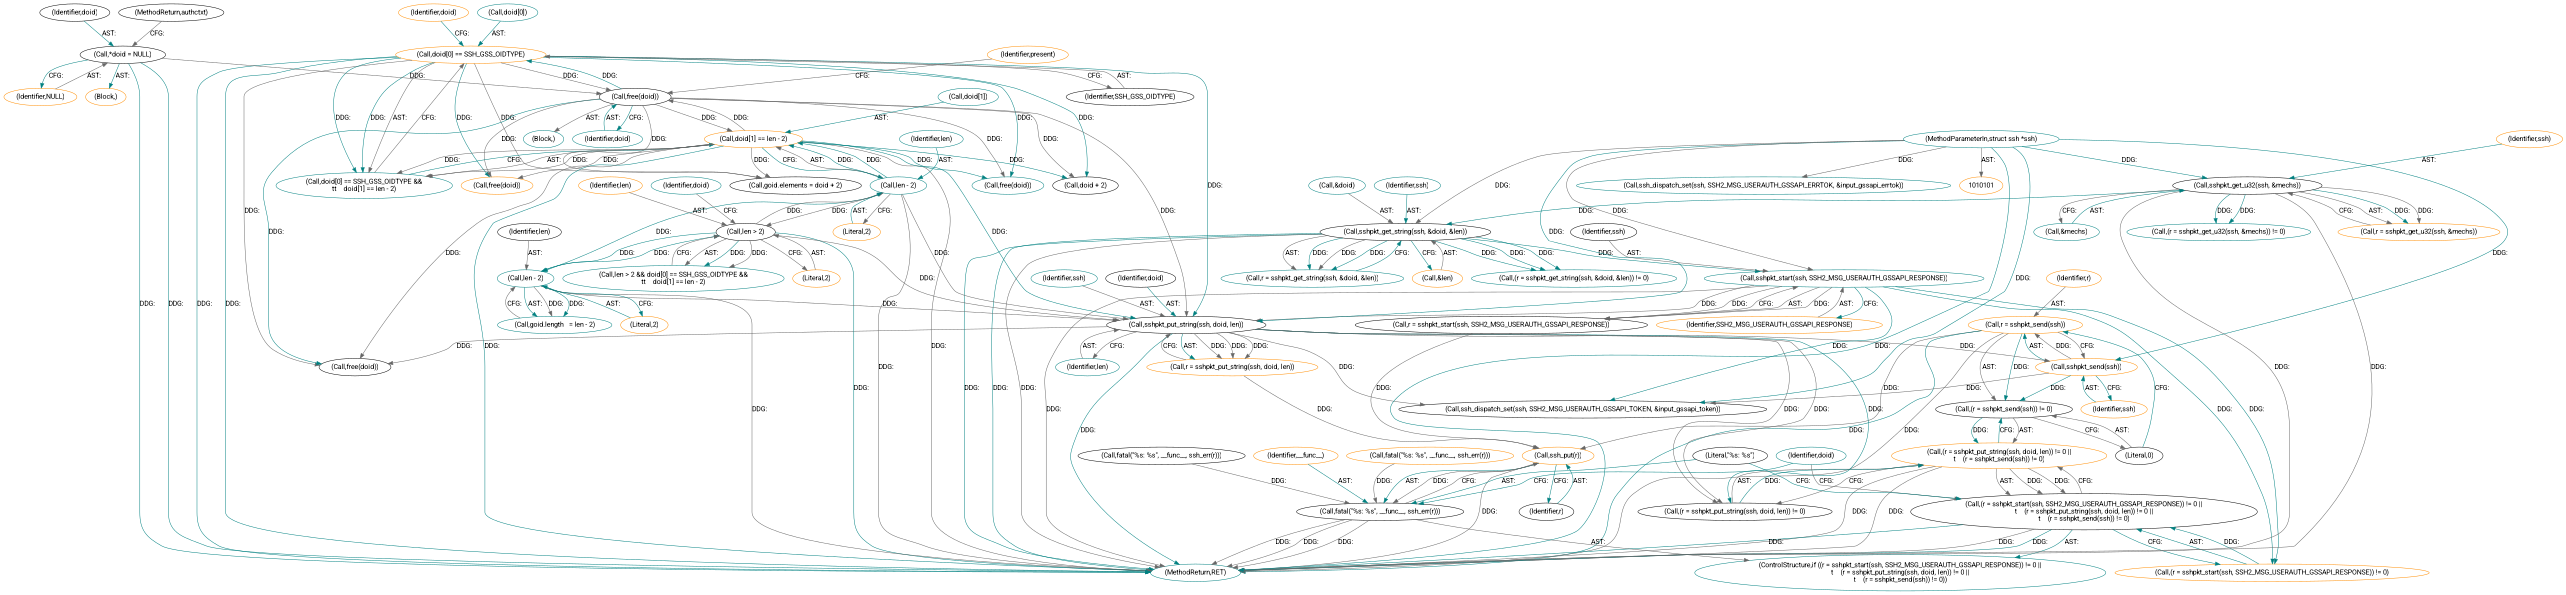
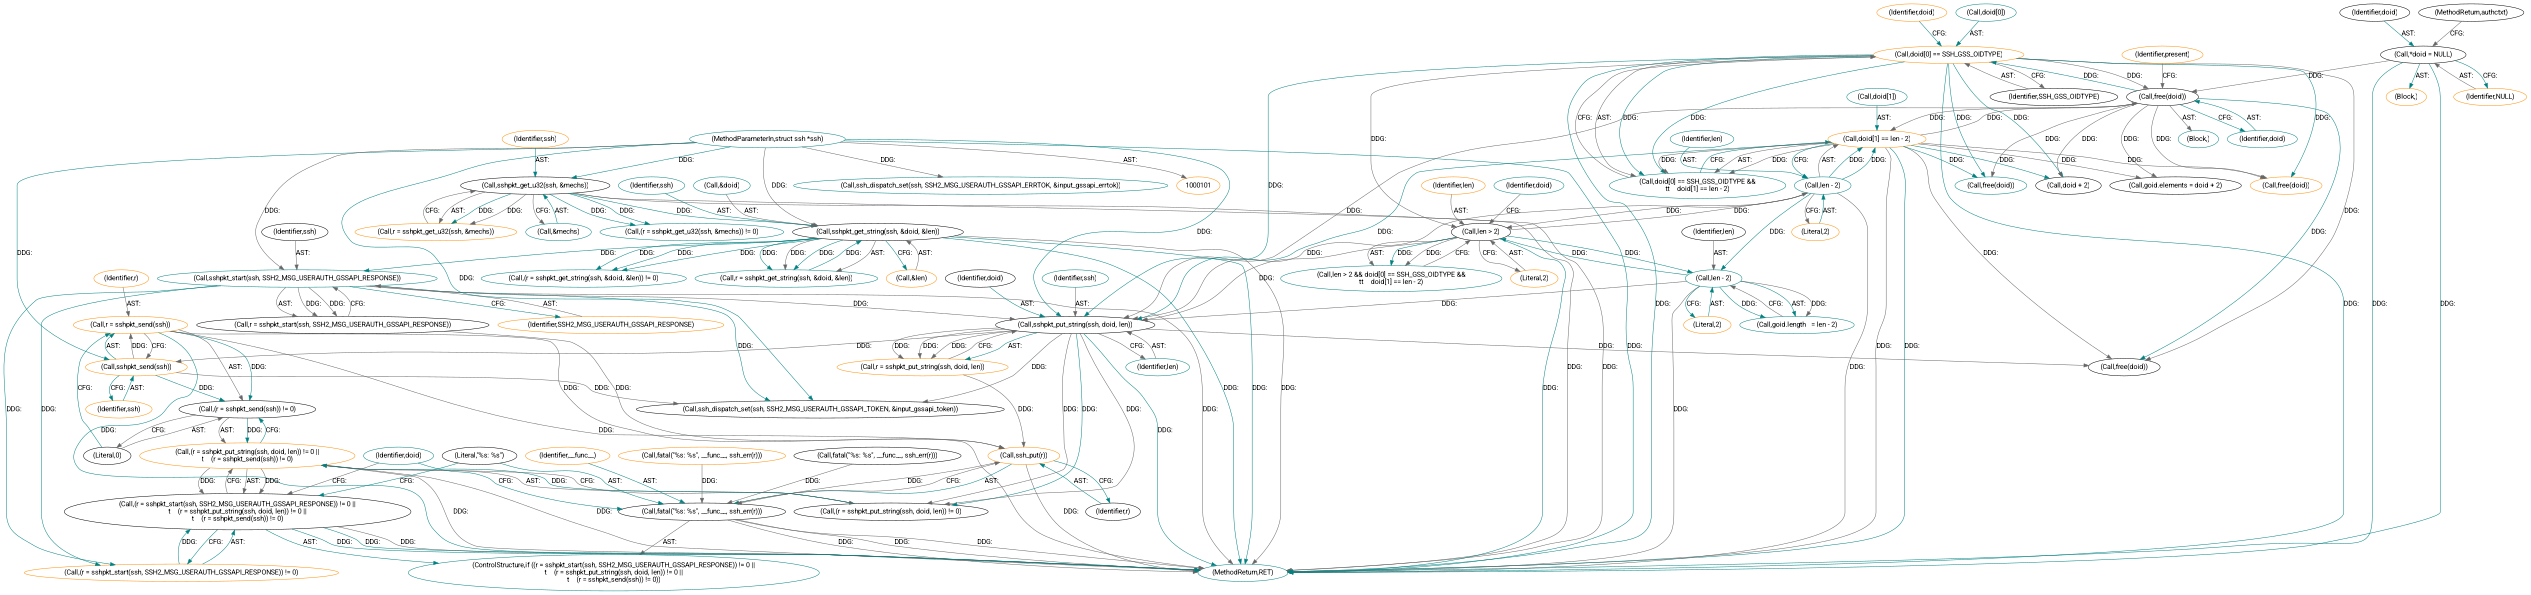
edge "(Call,doid[0] == SSH_GSS_OIDTYPE)" -> "(Call,goid.elements = doid + 2)": now "(Call,doid[0] == SSH_GSS_OIDTYPE)" -> "(Call,len > 2)"
node "1010101": label "1010101" -> "1000101"
edge "(Call,r = sshpkt_get_string(ssh, &doid, &len))" -> "(Call,sshpkt_get_string(ssh, &doid, &len))": label "CFG: " -> "DDG: "
